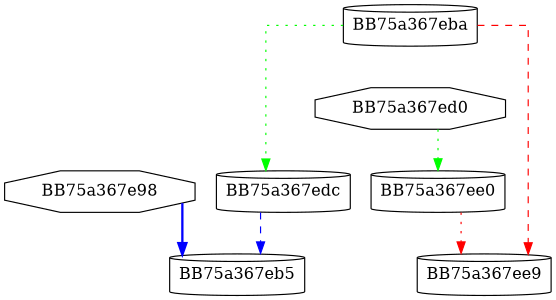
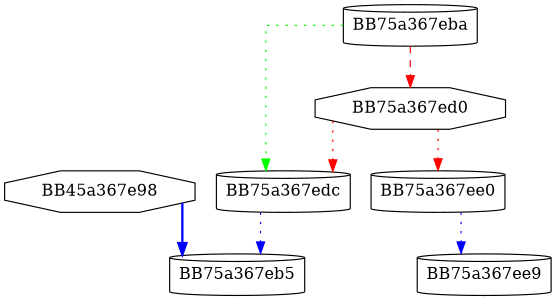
edge "BB75a367eba" -> "BB75a367ee9": now "BB75a367eba" -> "BB75a367ed0"
edge "BB75a367ed0" -> "BB75a367edc": added
edge "BB75a367ed0" -> "BB75a367ee0": color green -> red
node "BB75a367e98": label "BB75a367e98" -> "BB45a367e98"
edge "BB75a367edc" -> "BB75a367eb5": style dashed -> dotted
edge "BB75a367ee0" -> "BB75a367ee9": color red -> blue
